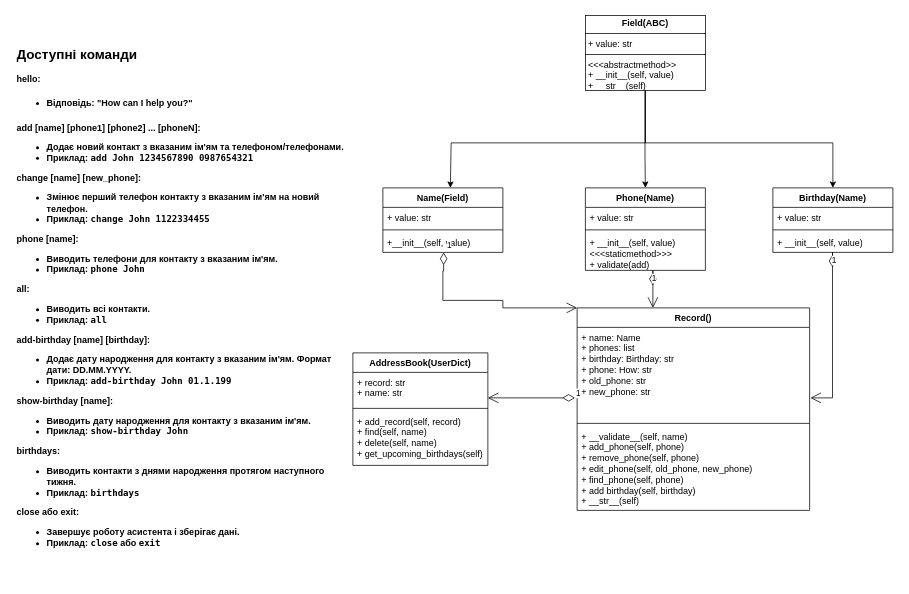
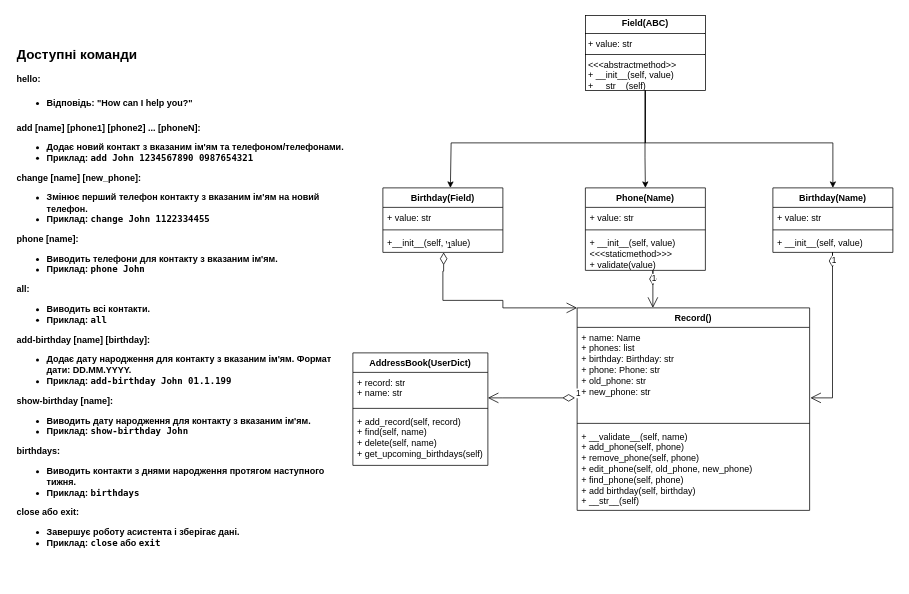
node "Name(Field)": label "Name(Field)" -> "Birthday(Field)"
node "+ __init__(self, value) <<<staticmethod>>> + validate(add)": label "+ __init__(self, value) <<<staticmethod>>> + validate(add)" -> "+ __init__(self, value) <<<staticmethod>>> + validate(value)"
node "+ name: Name + phones: list + birthday: Birthday: str + phone: How: str + old_phone: str + new_phone: str": label "+ name: Name + phones: list + birthday: Birthday: str + phone: How: str + old_phone: str + new_phone: str" -> "+ name: Name + phones: list + birthday: Birthday: str + phone: Phone: str + old_phone: str + new_phone: str"
